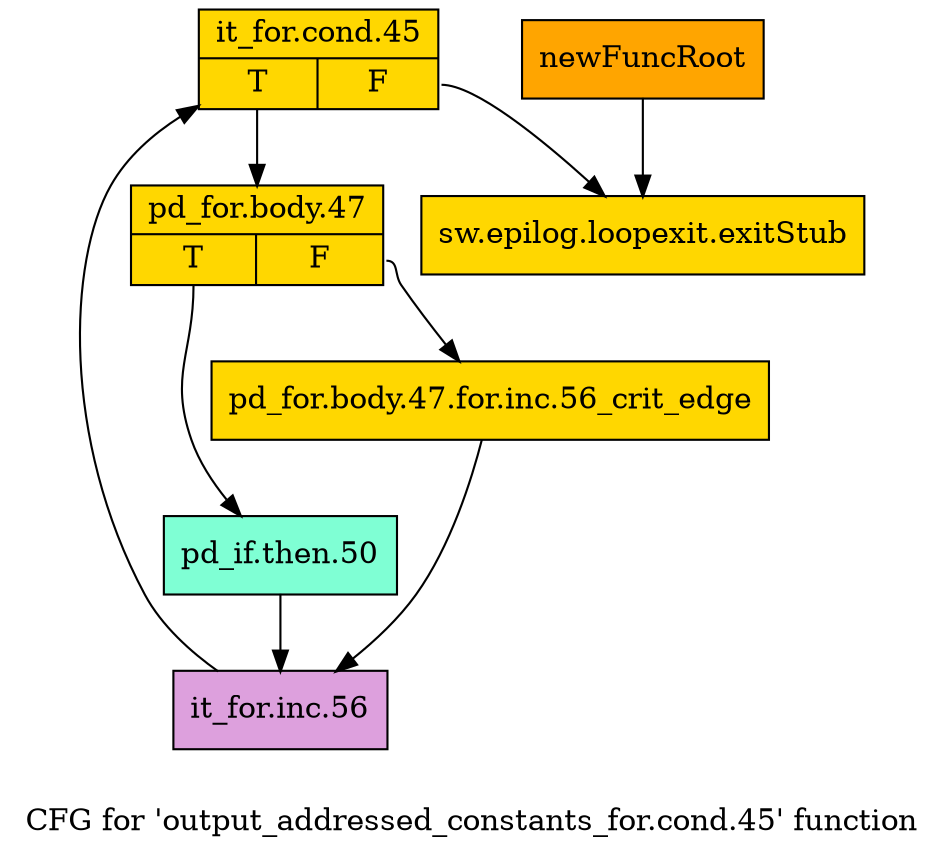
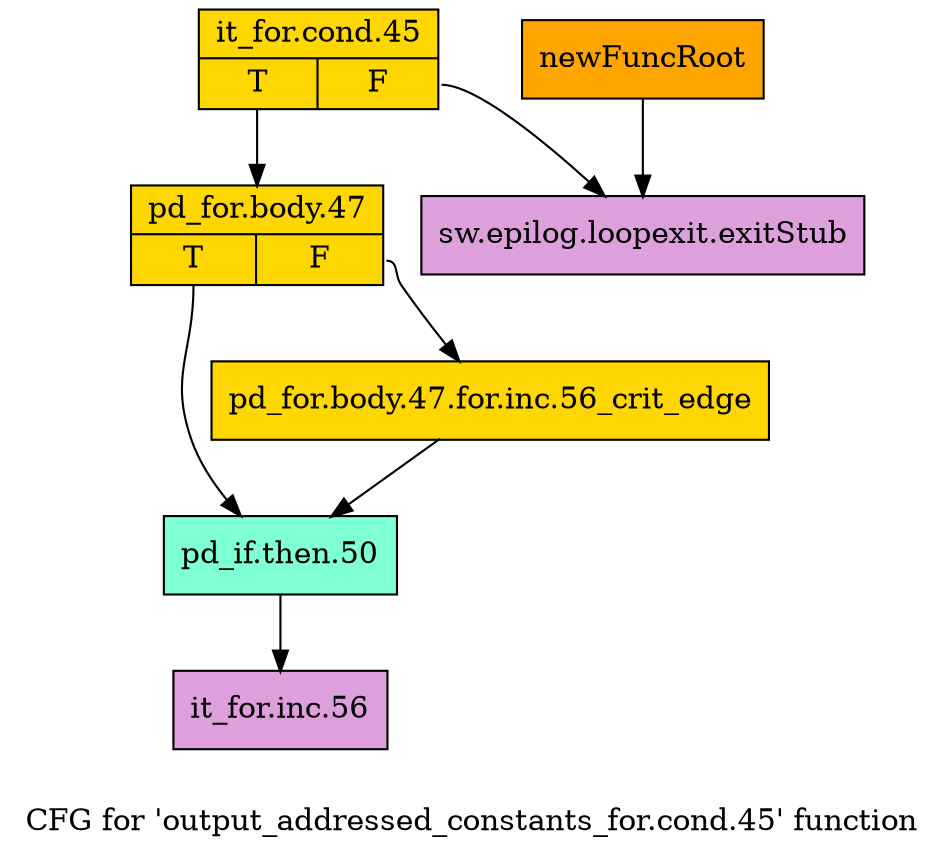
node "sw.epilog.loopexit.exitStub": fillcolor gold -> plum
edge "it_for.inc.56" -> "it_for.cond.45": removed
edge "pd_for.body.47.for.inc.56_crit_edge" -> "it_for.inc.56": now "pd_for.body.47.for.inc.56_crit_edge" -> "pd_if.then.50"
